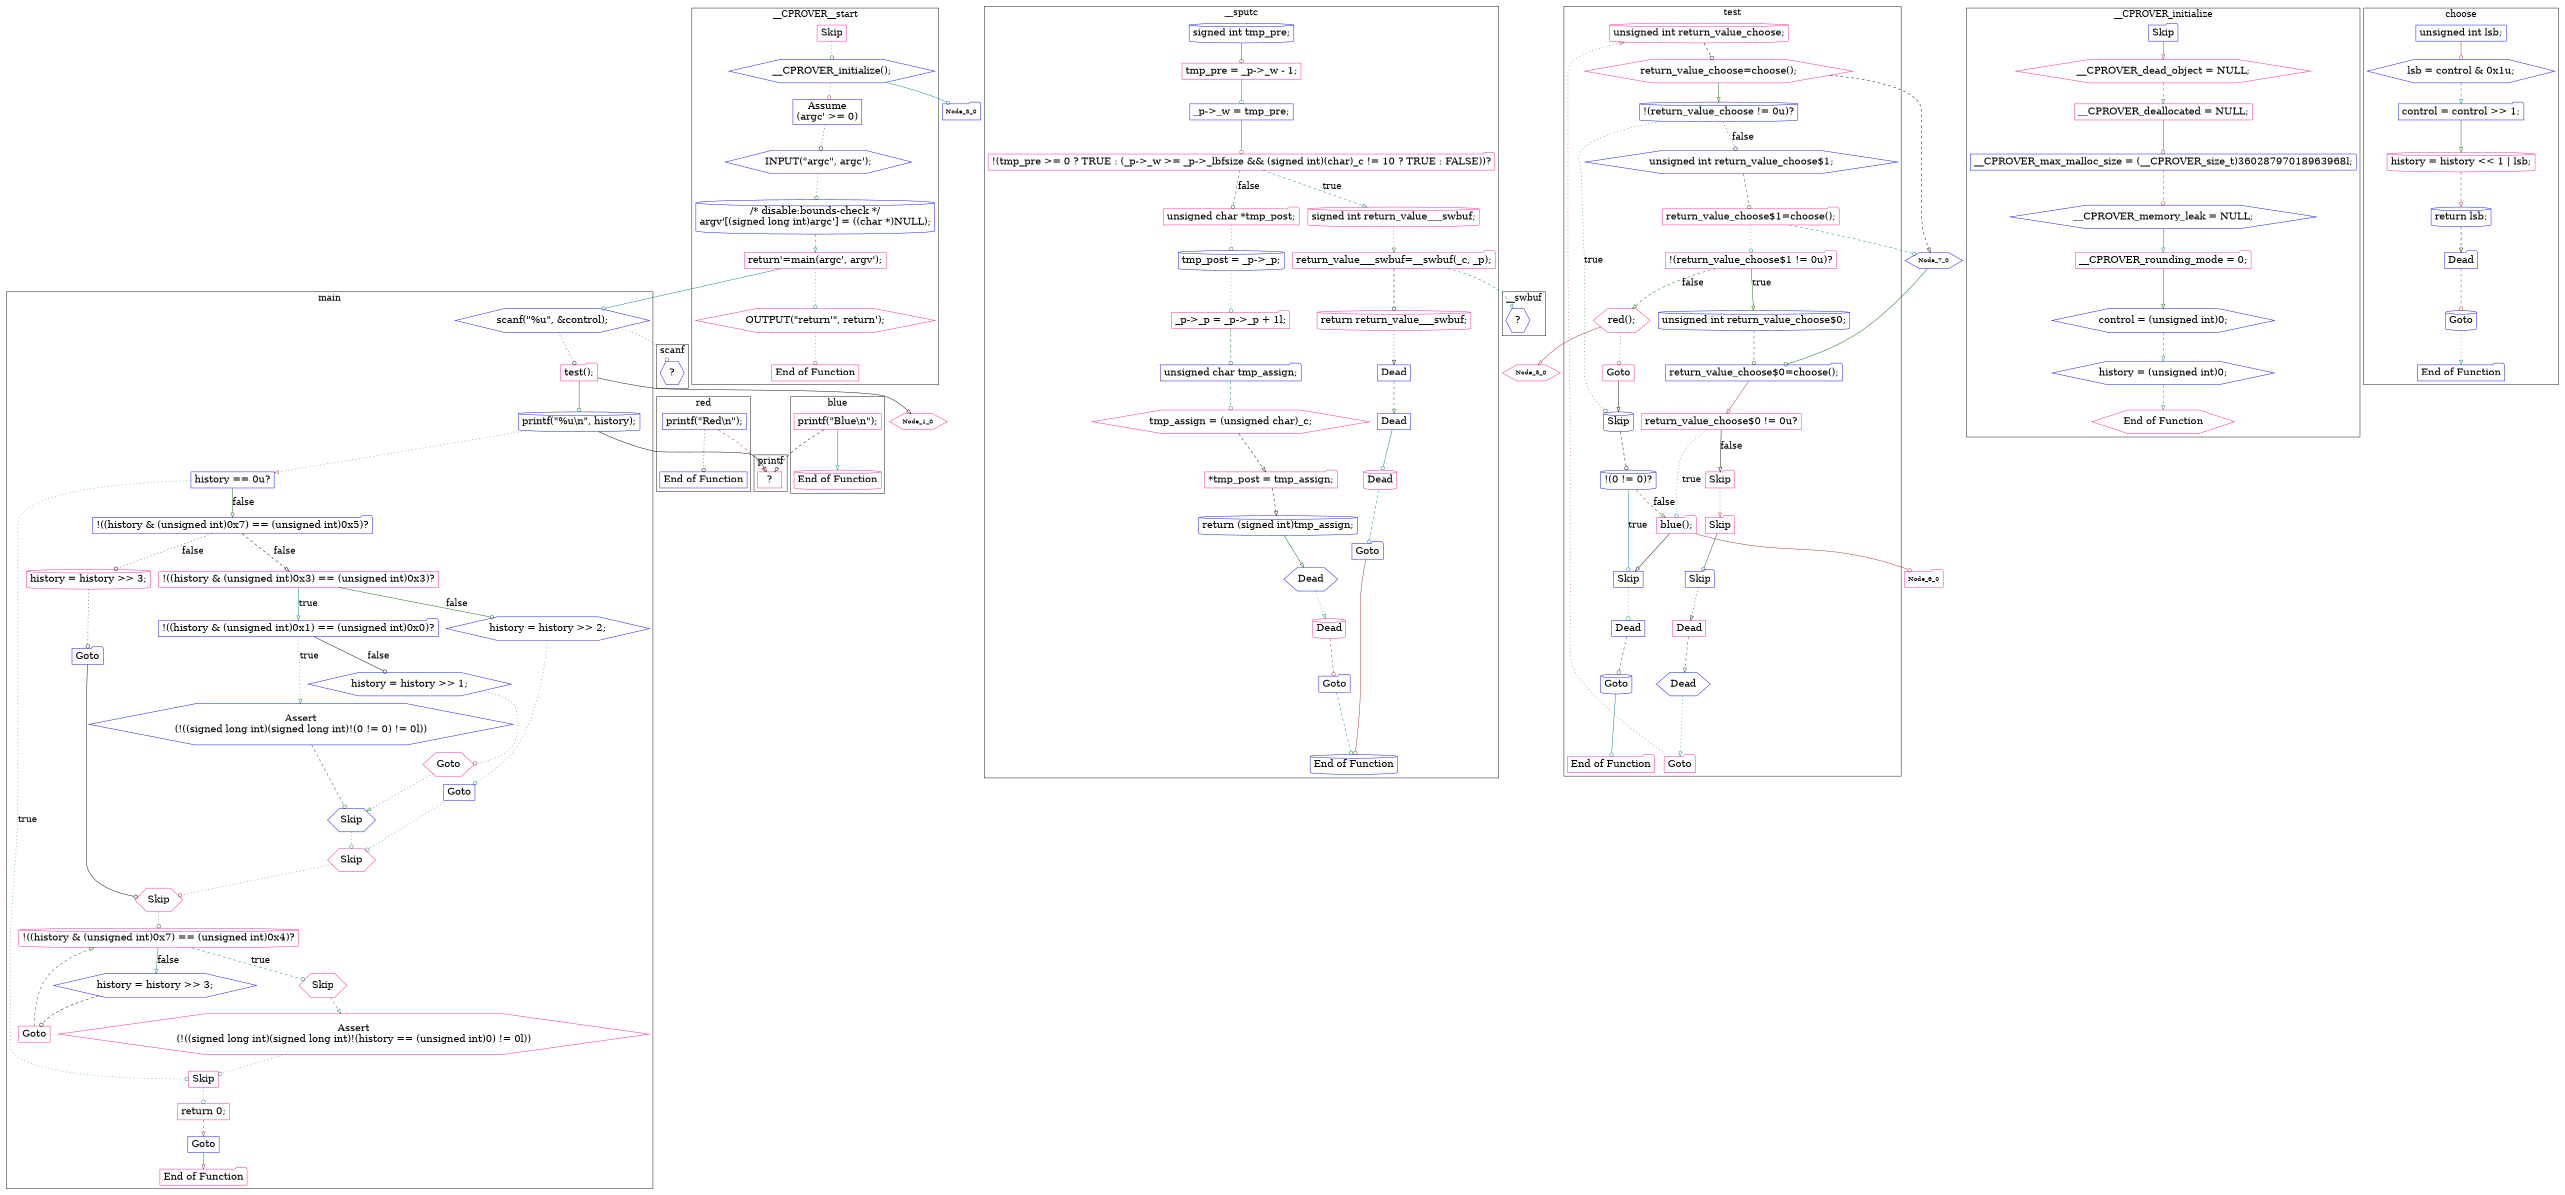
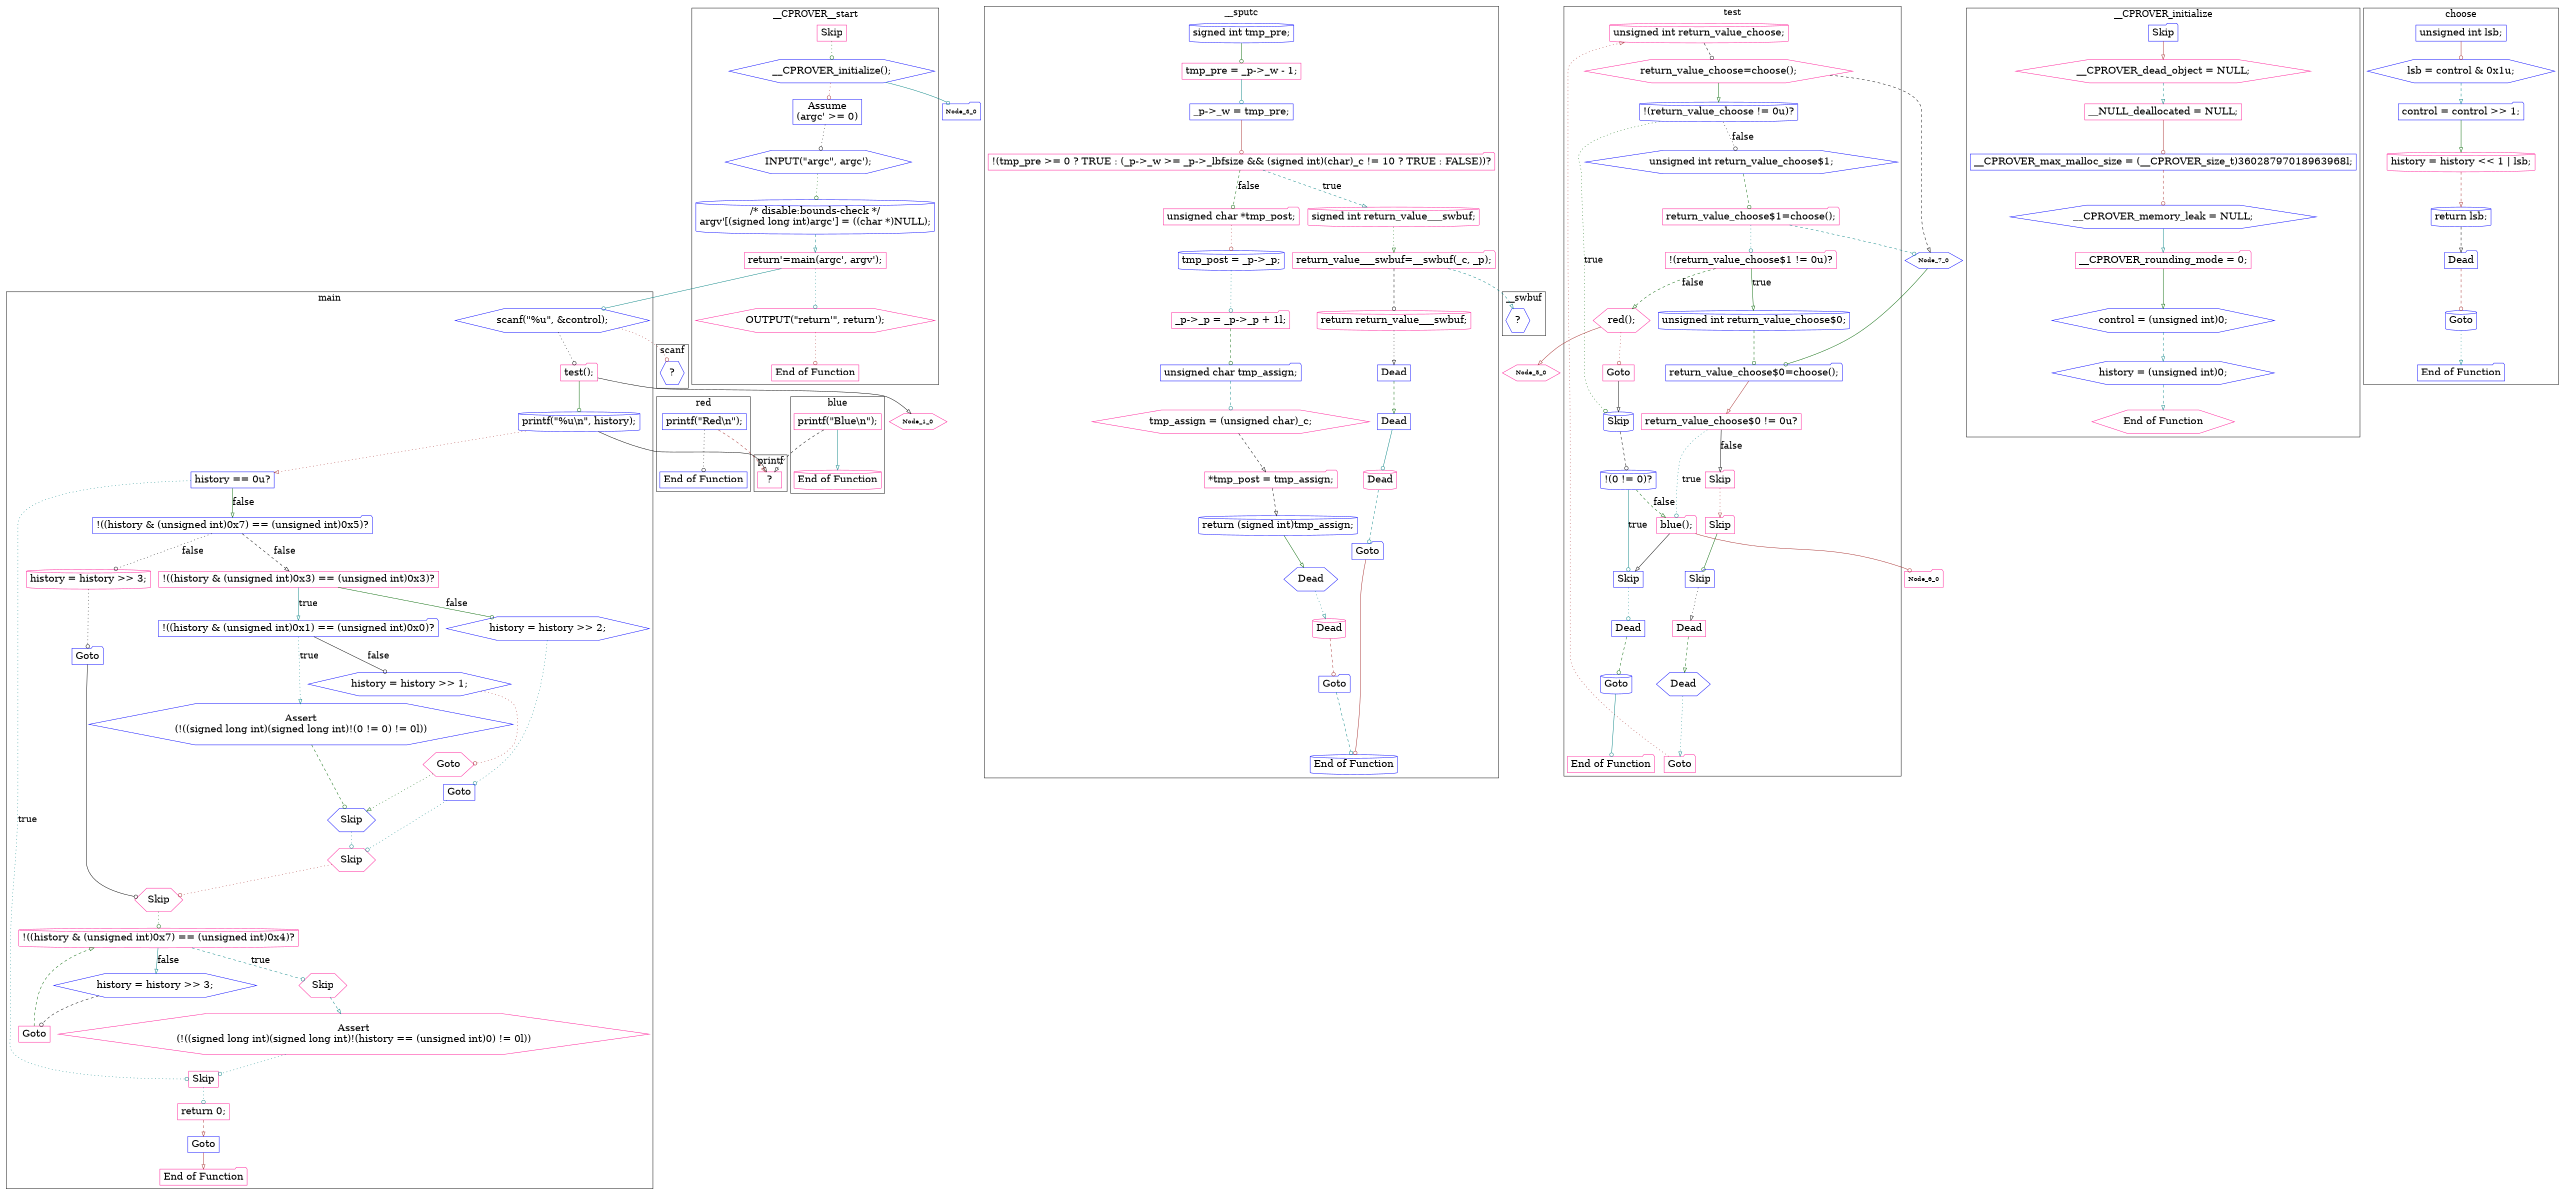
node "__CPROVER_deallocated = NULL;": label "__CPROVER_deallocated = NULL;" -> "__NULL_deallocated = NULL;"
